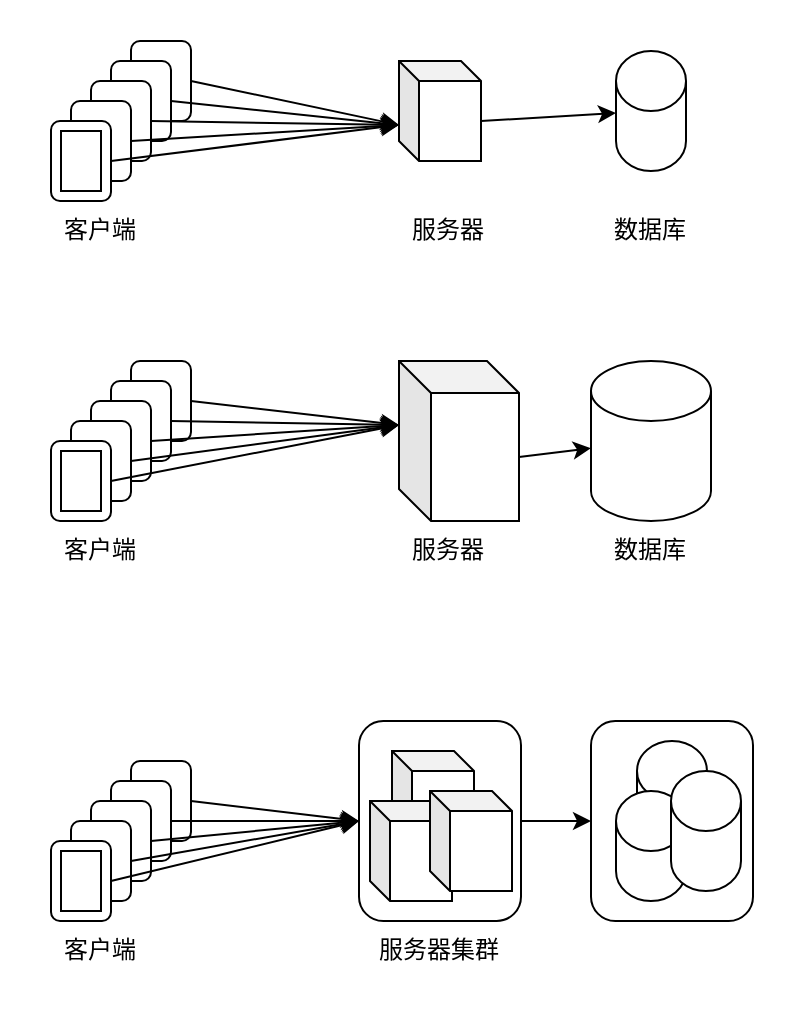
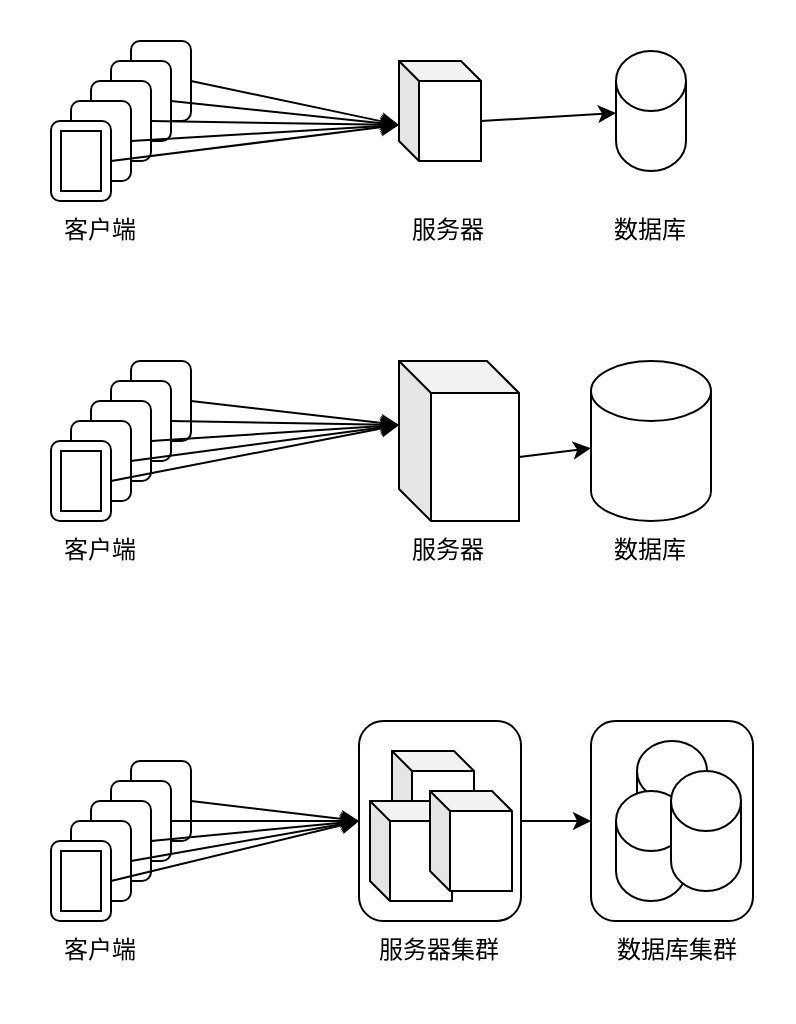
node "数据库集群": added
